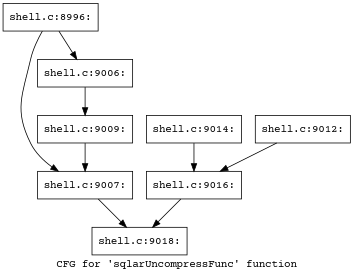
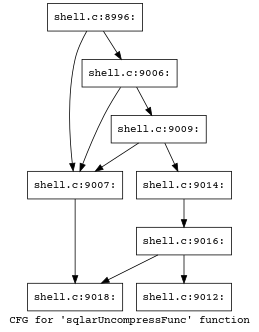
edge "shell.c:9006:" -> "shell.c:9007:": added
edge "shell.c:9009:" -> "shell.c:9014:": added
edge "shell.c:9012:" -> "shell.c:9016:": reversed
